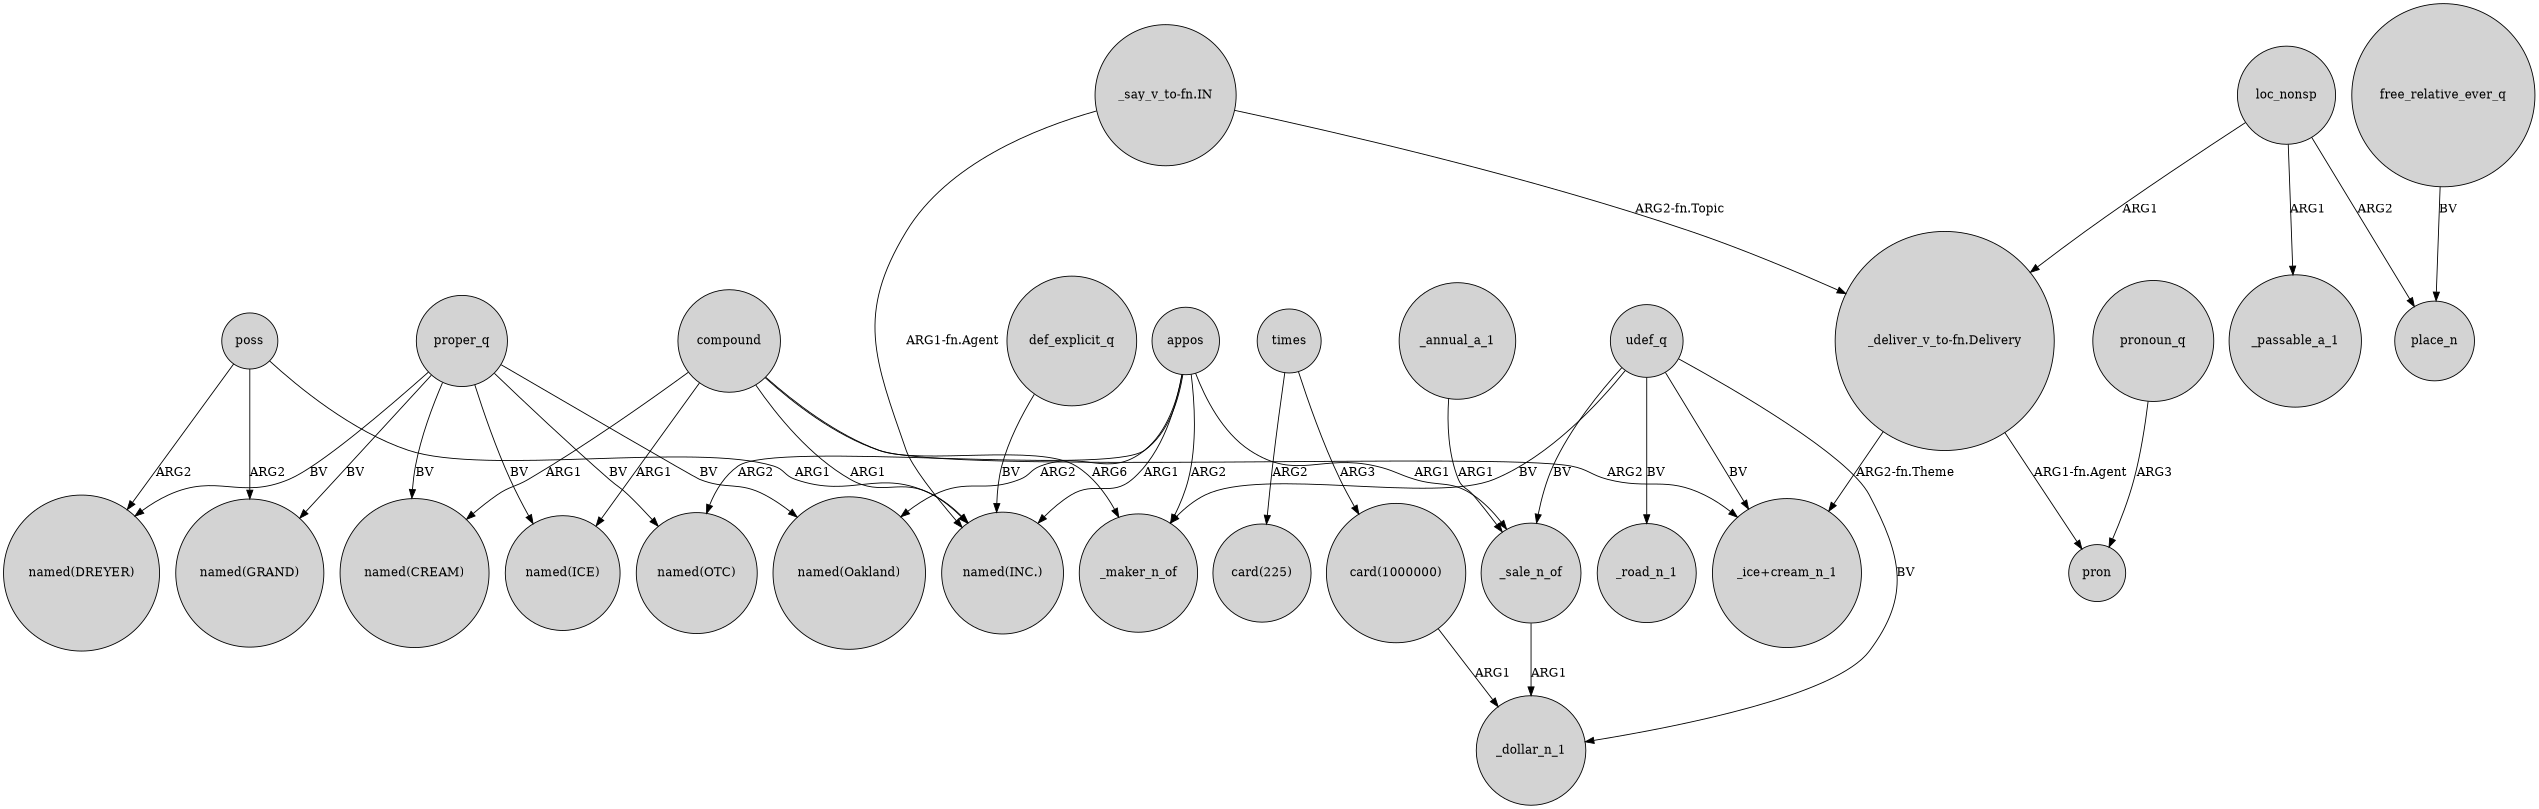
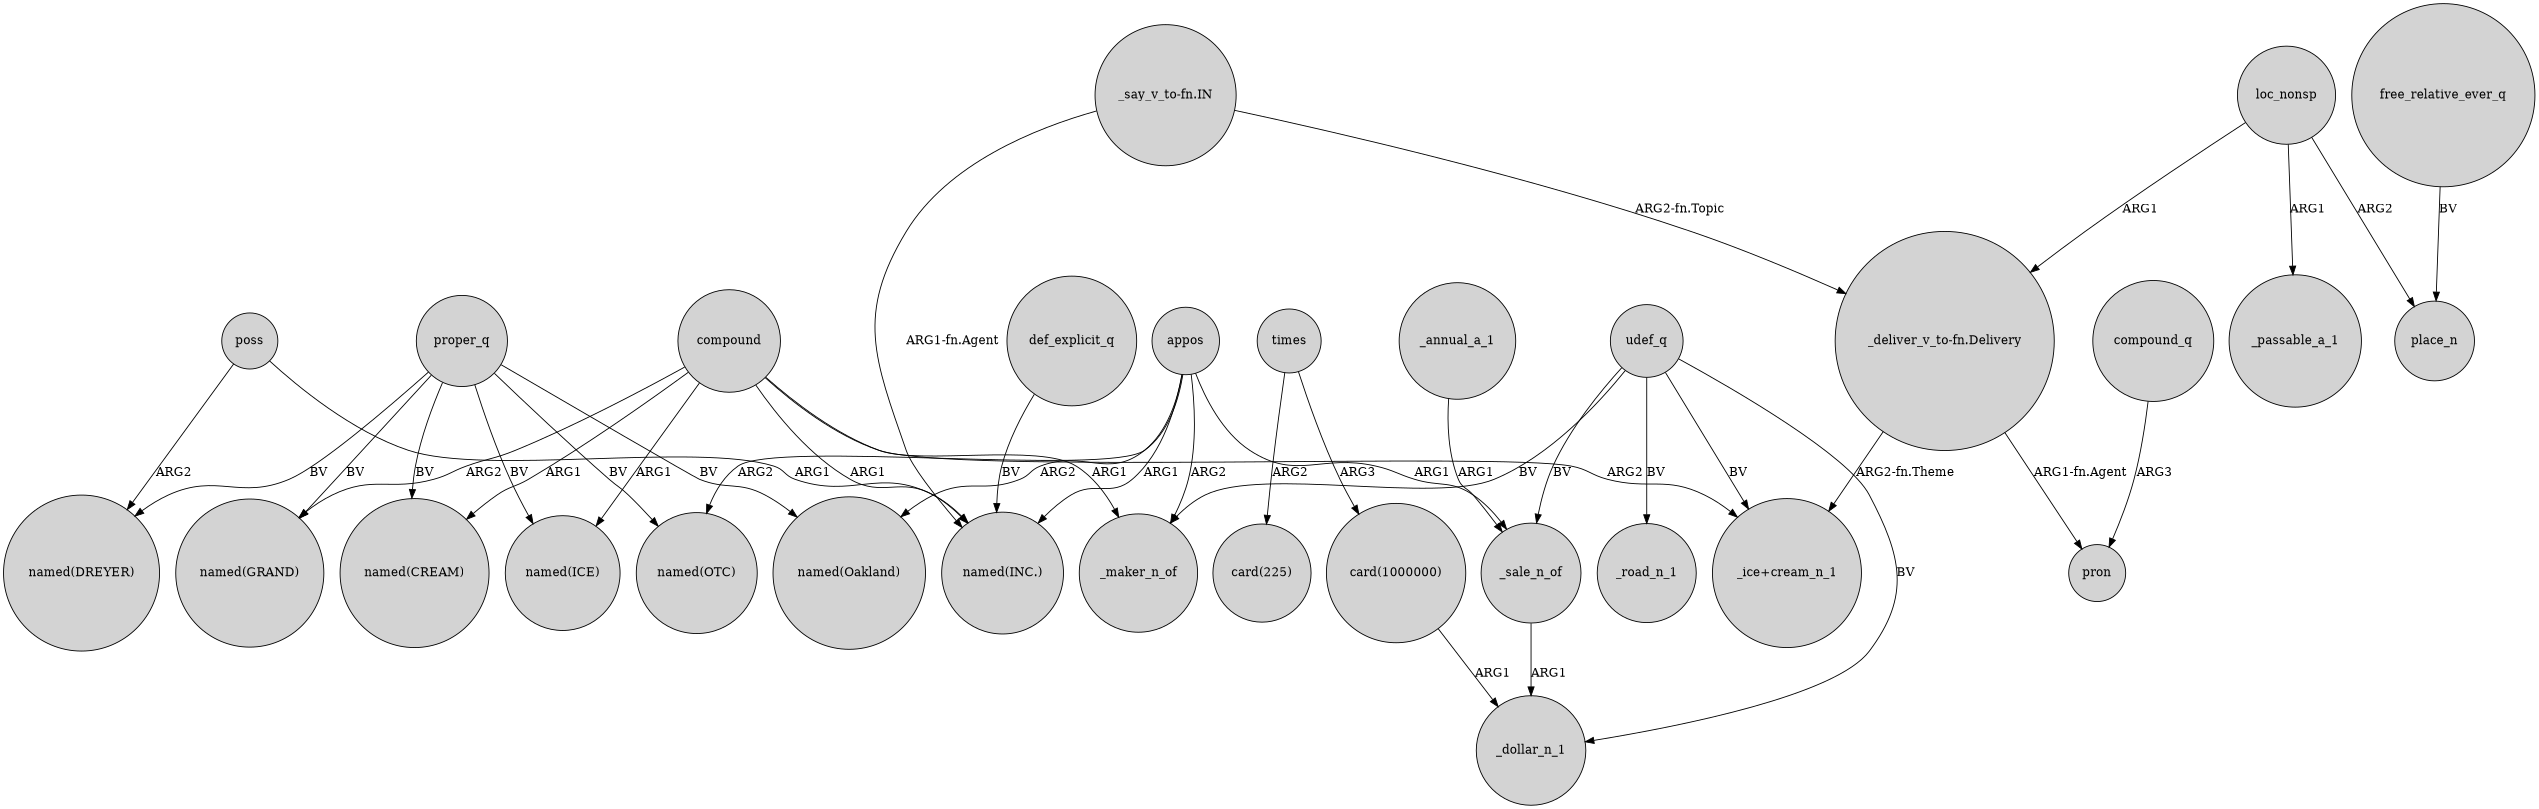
node "pronoun_q": label "pronoun_q" -> "compound_q"
edge "poss" -> "named(GRAND)": now "compound" -> "named(GRAND)"
edge "compound" -> "_maker_n_of": label "ARG6" -> "ARG1"
